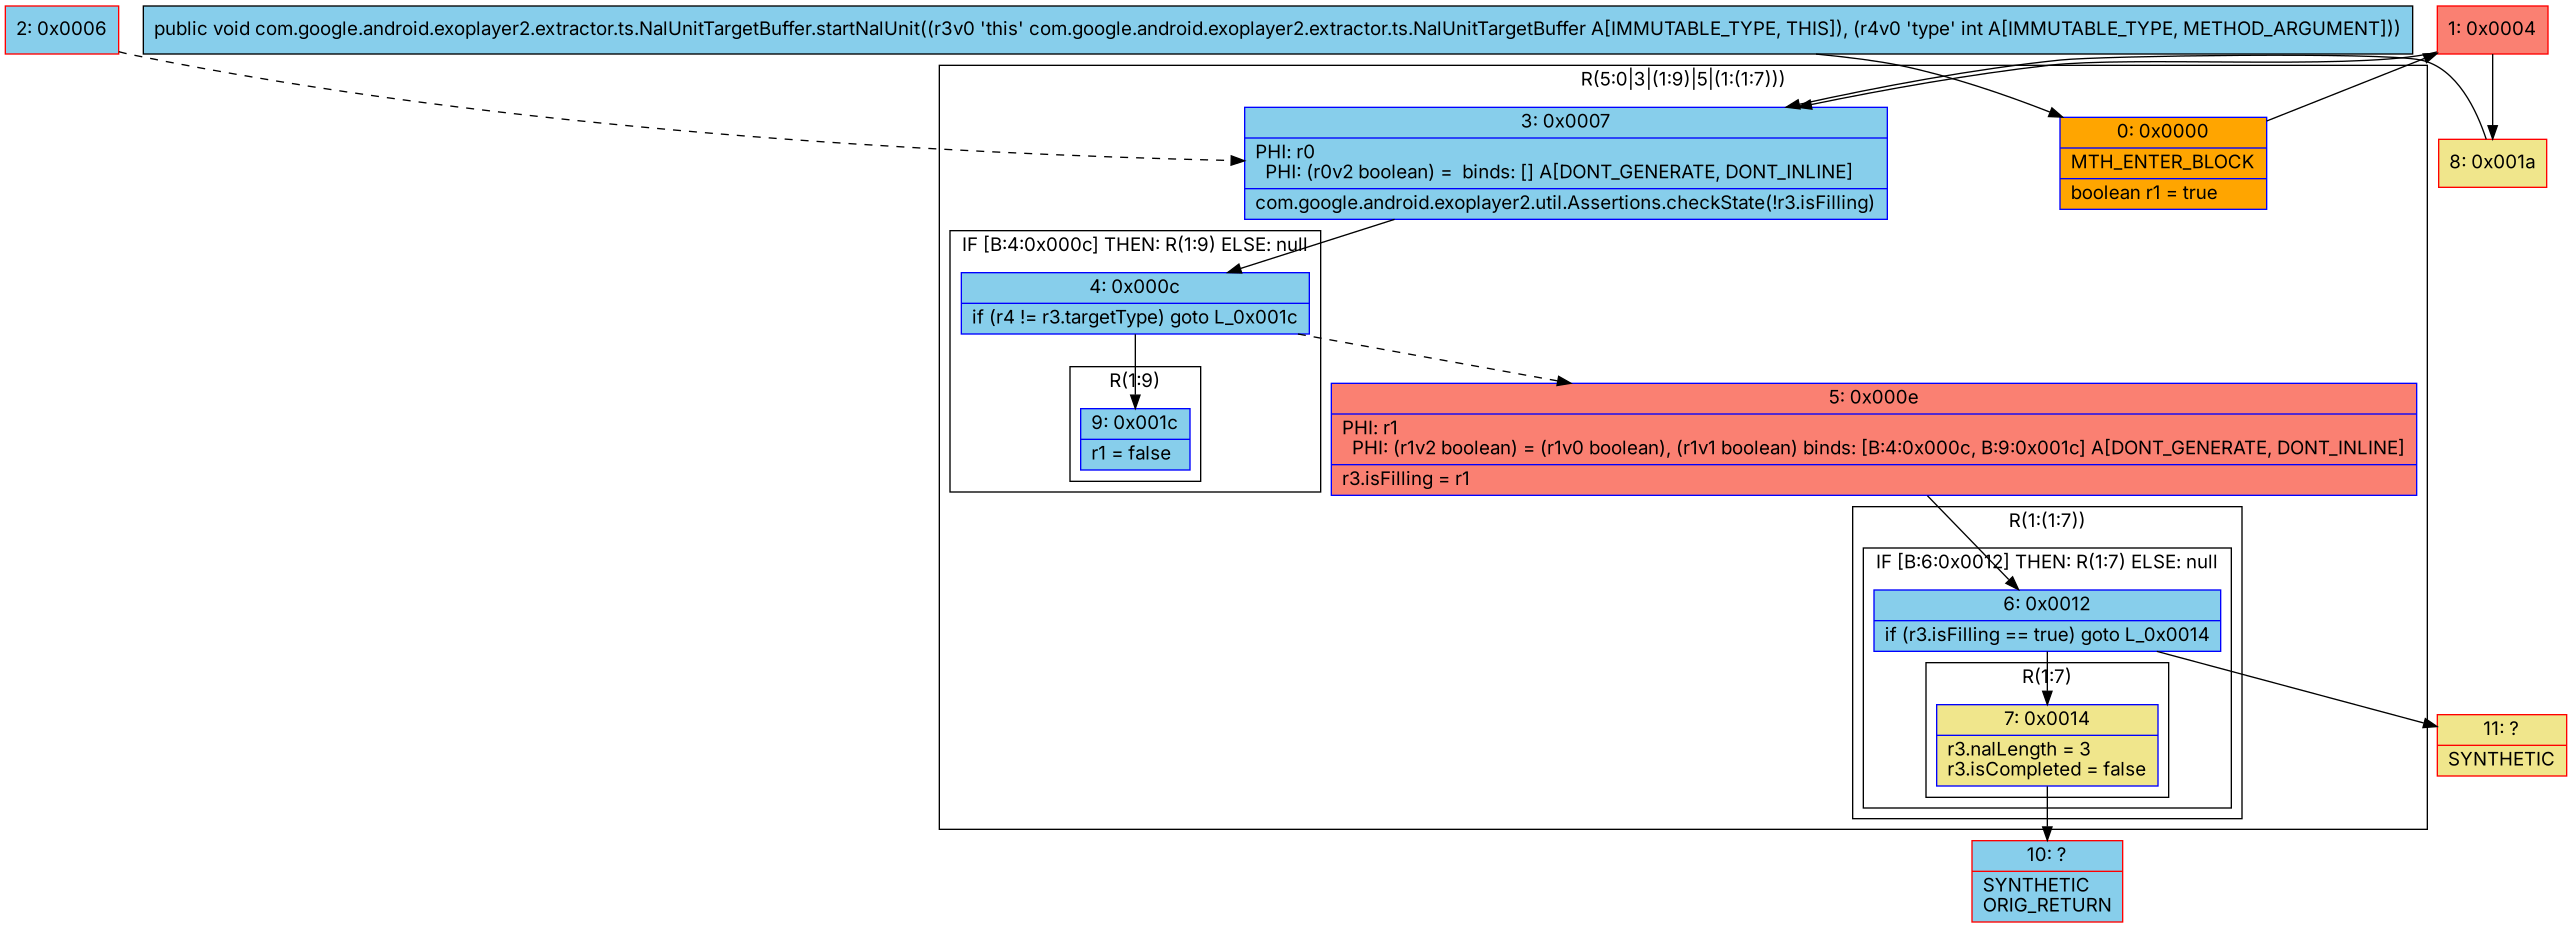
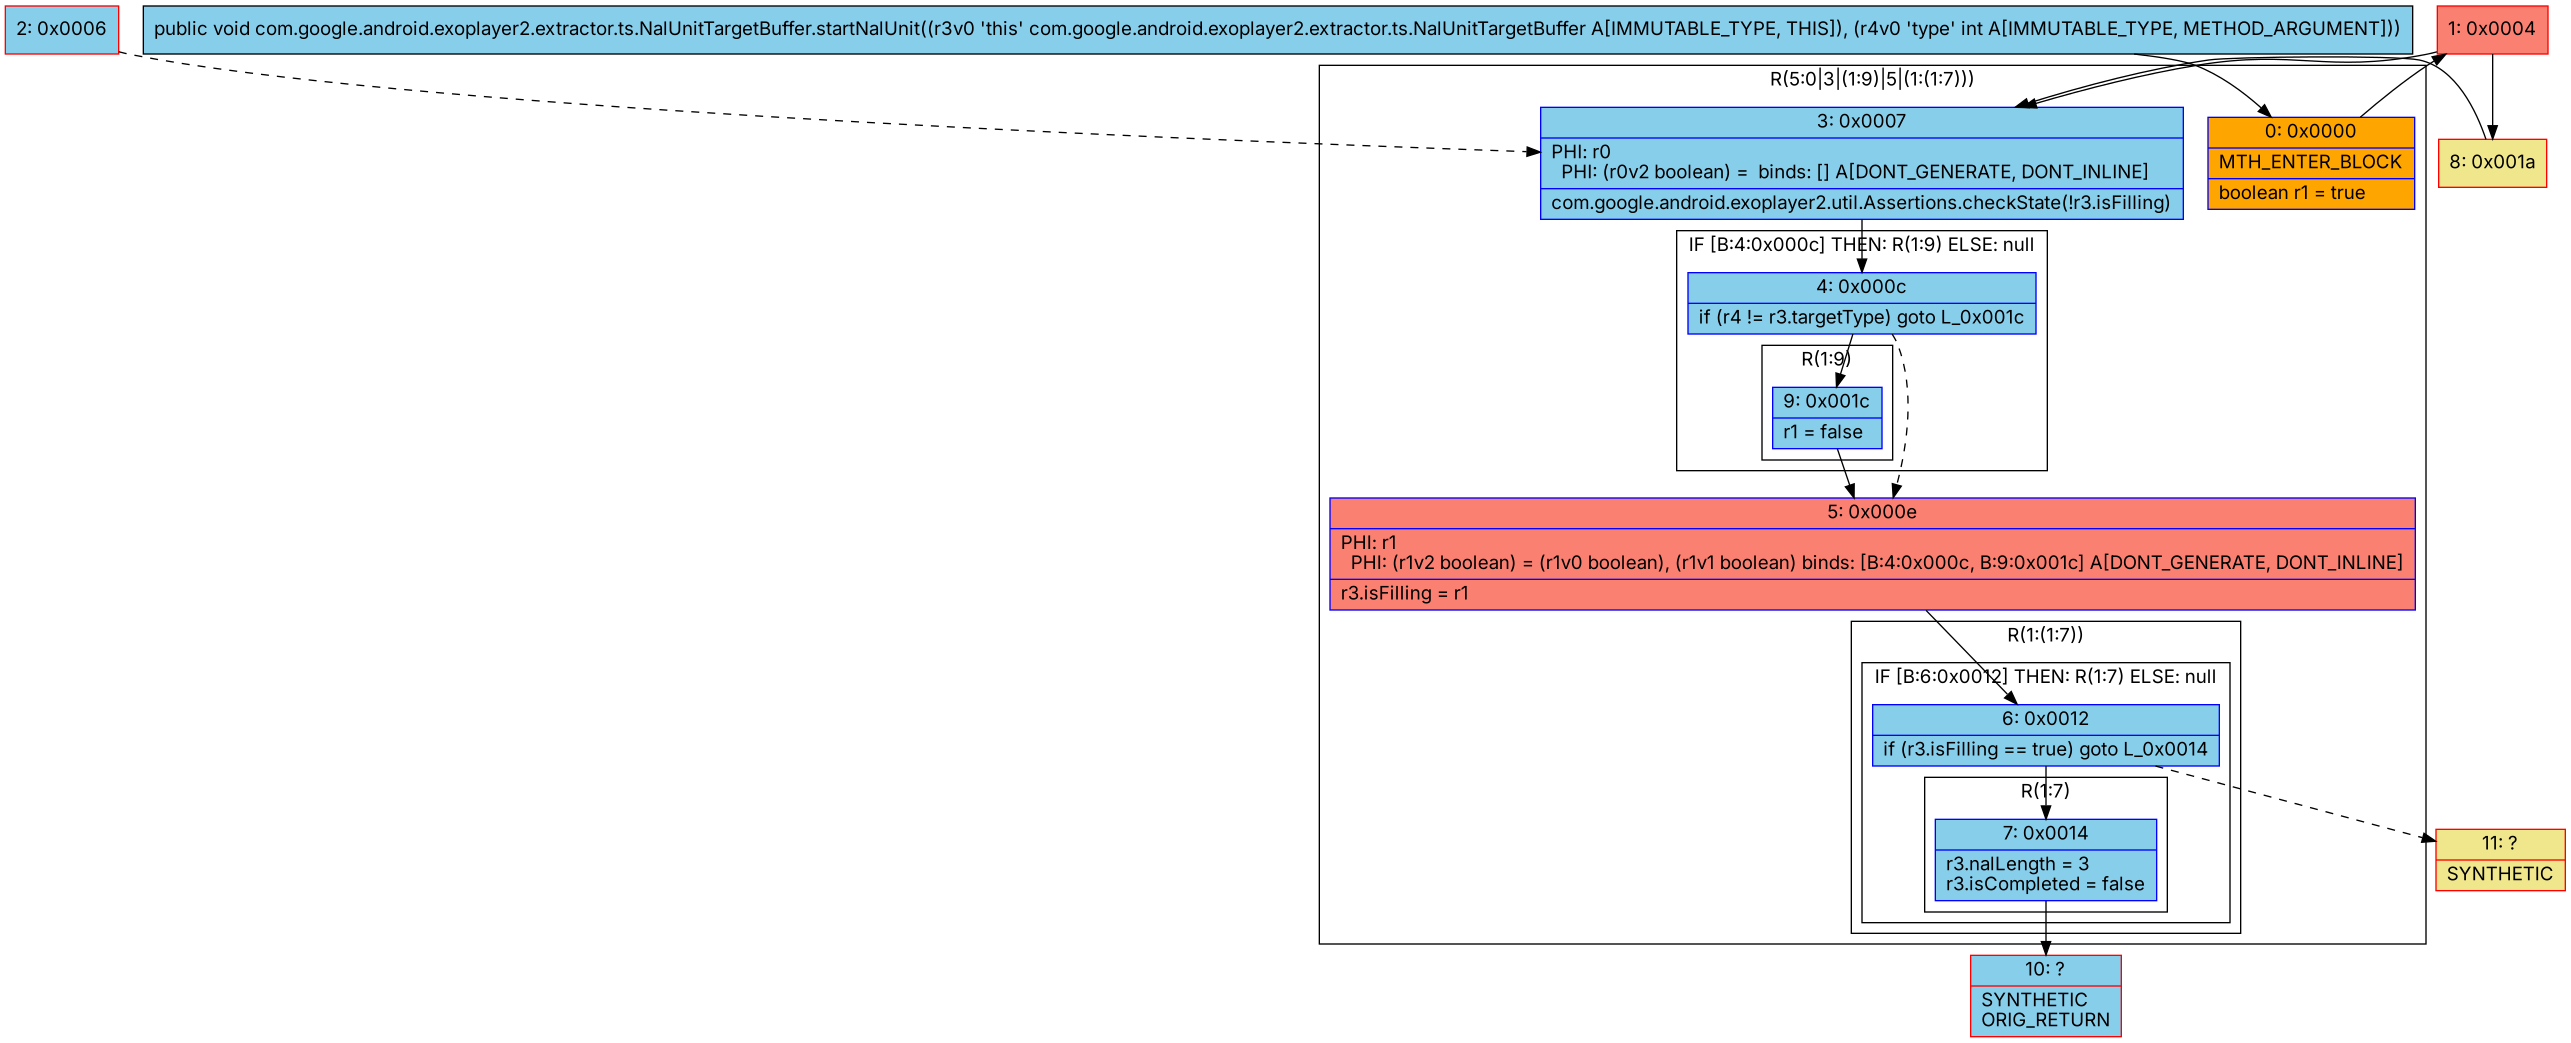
edge "9: 0x001c" -> "5: 0x000e": added
edge "6: 0x0012" -> "11: ?": style solid -> dashed
node "7: 0x0014": fillcolor khaki -> skyblue
